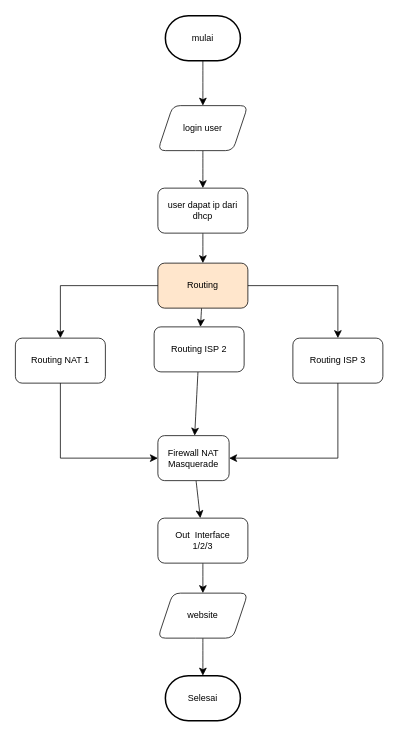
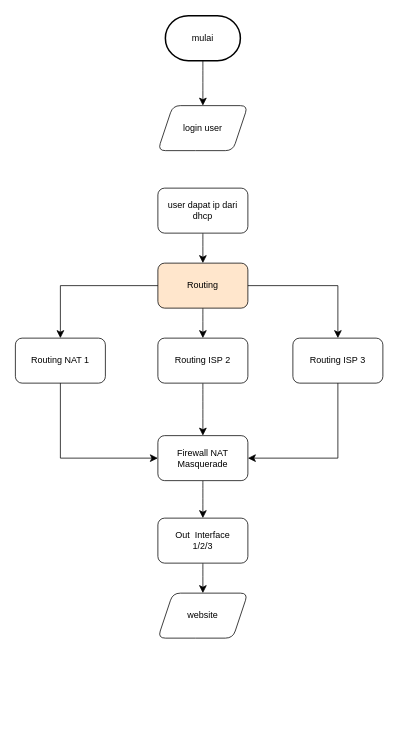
edge "login user" -> "user dapat ip dari dhcp": removed
node "Routing ISP 2": moved (199, 349) -> (203, 360)
node "Firewall NAT Masquerade": size 71x45 -> 90x45
edge "website" -> "Selesai": removed
node "Selesai": removed
